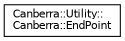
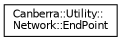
node "Canberra::Utility:: Canberra::EndPoint": label "Canberra::Utility:: Canberra::EndPoint" -> "Canberra::Utility:: Network::EndPoint"
